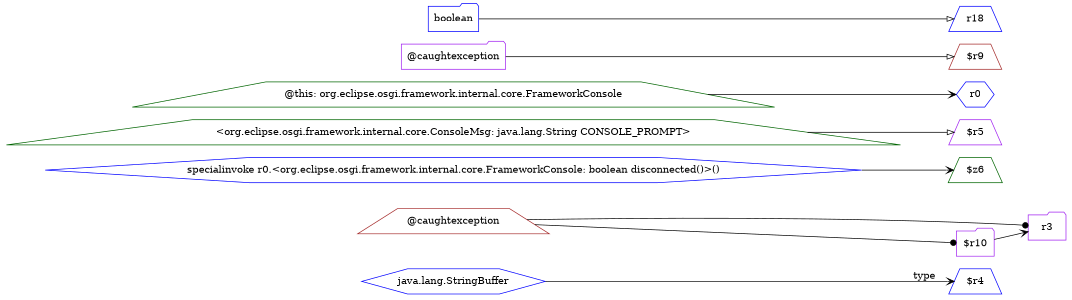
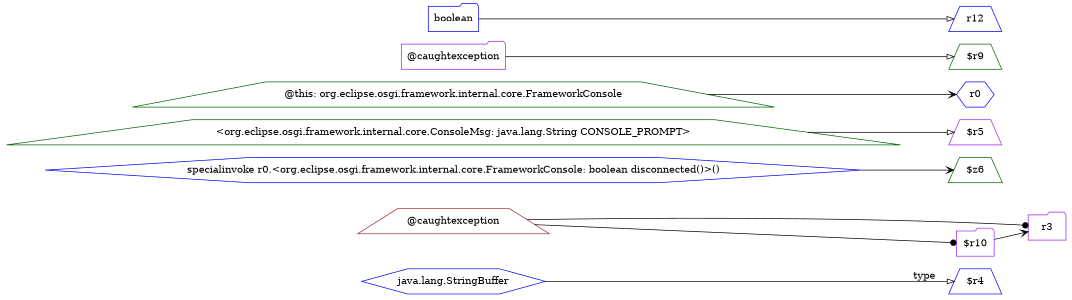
node "r18": label "r18" -> "r12"
node "$r9": color brown -> darkgreen
edge "java.lang.StringBuffer" -> "$r4": arrowhead vee -> onormal
